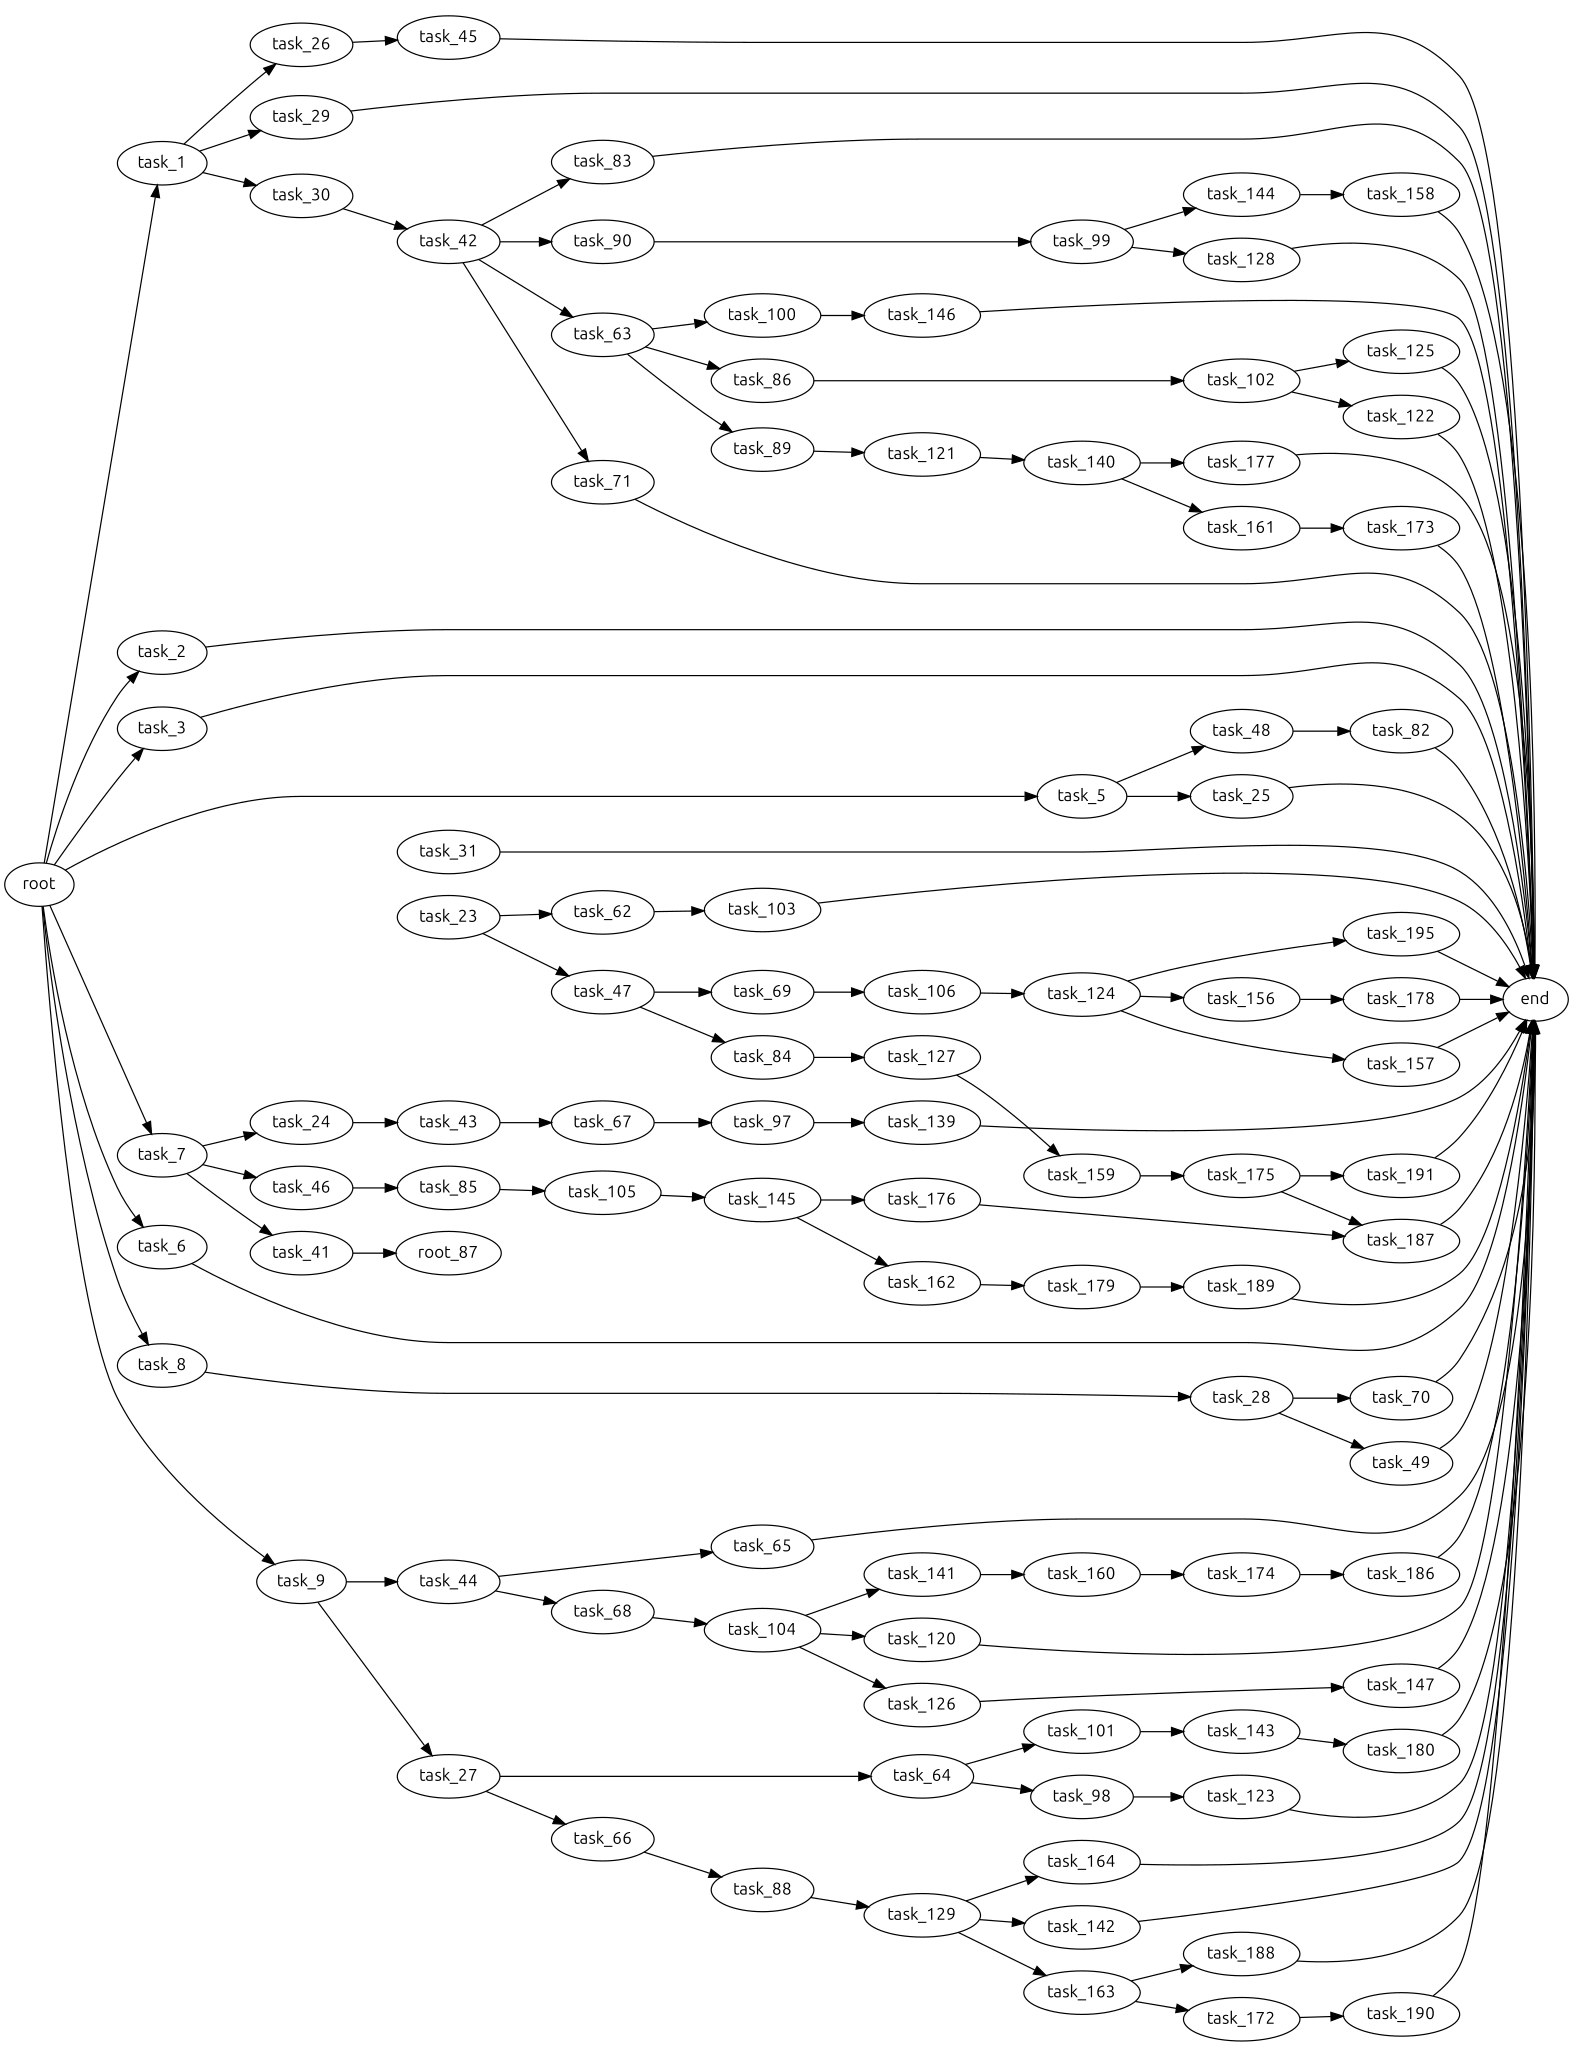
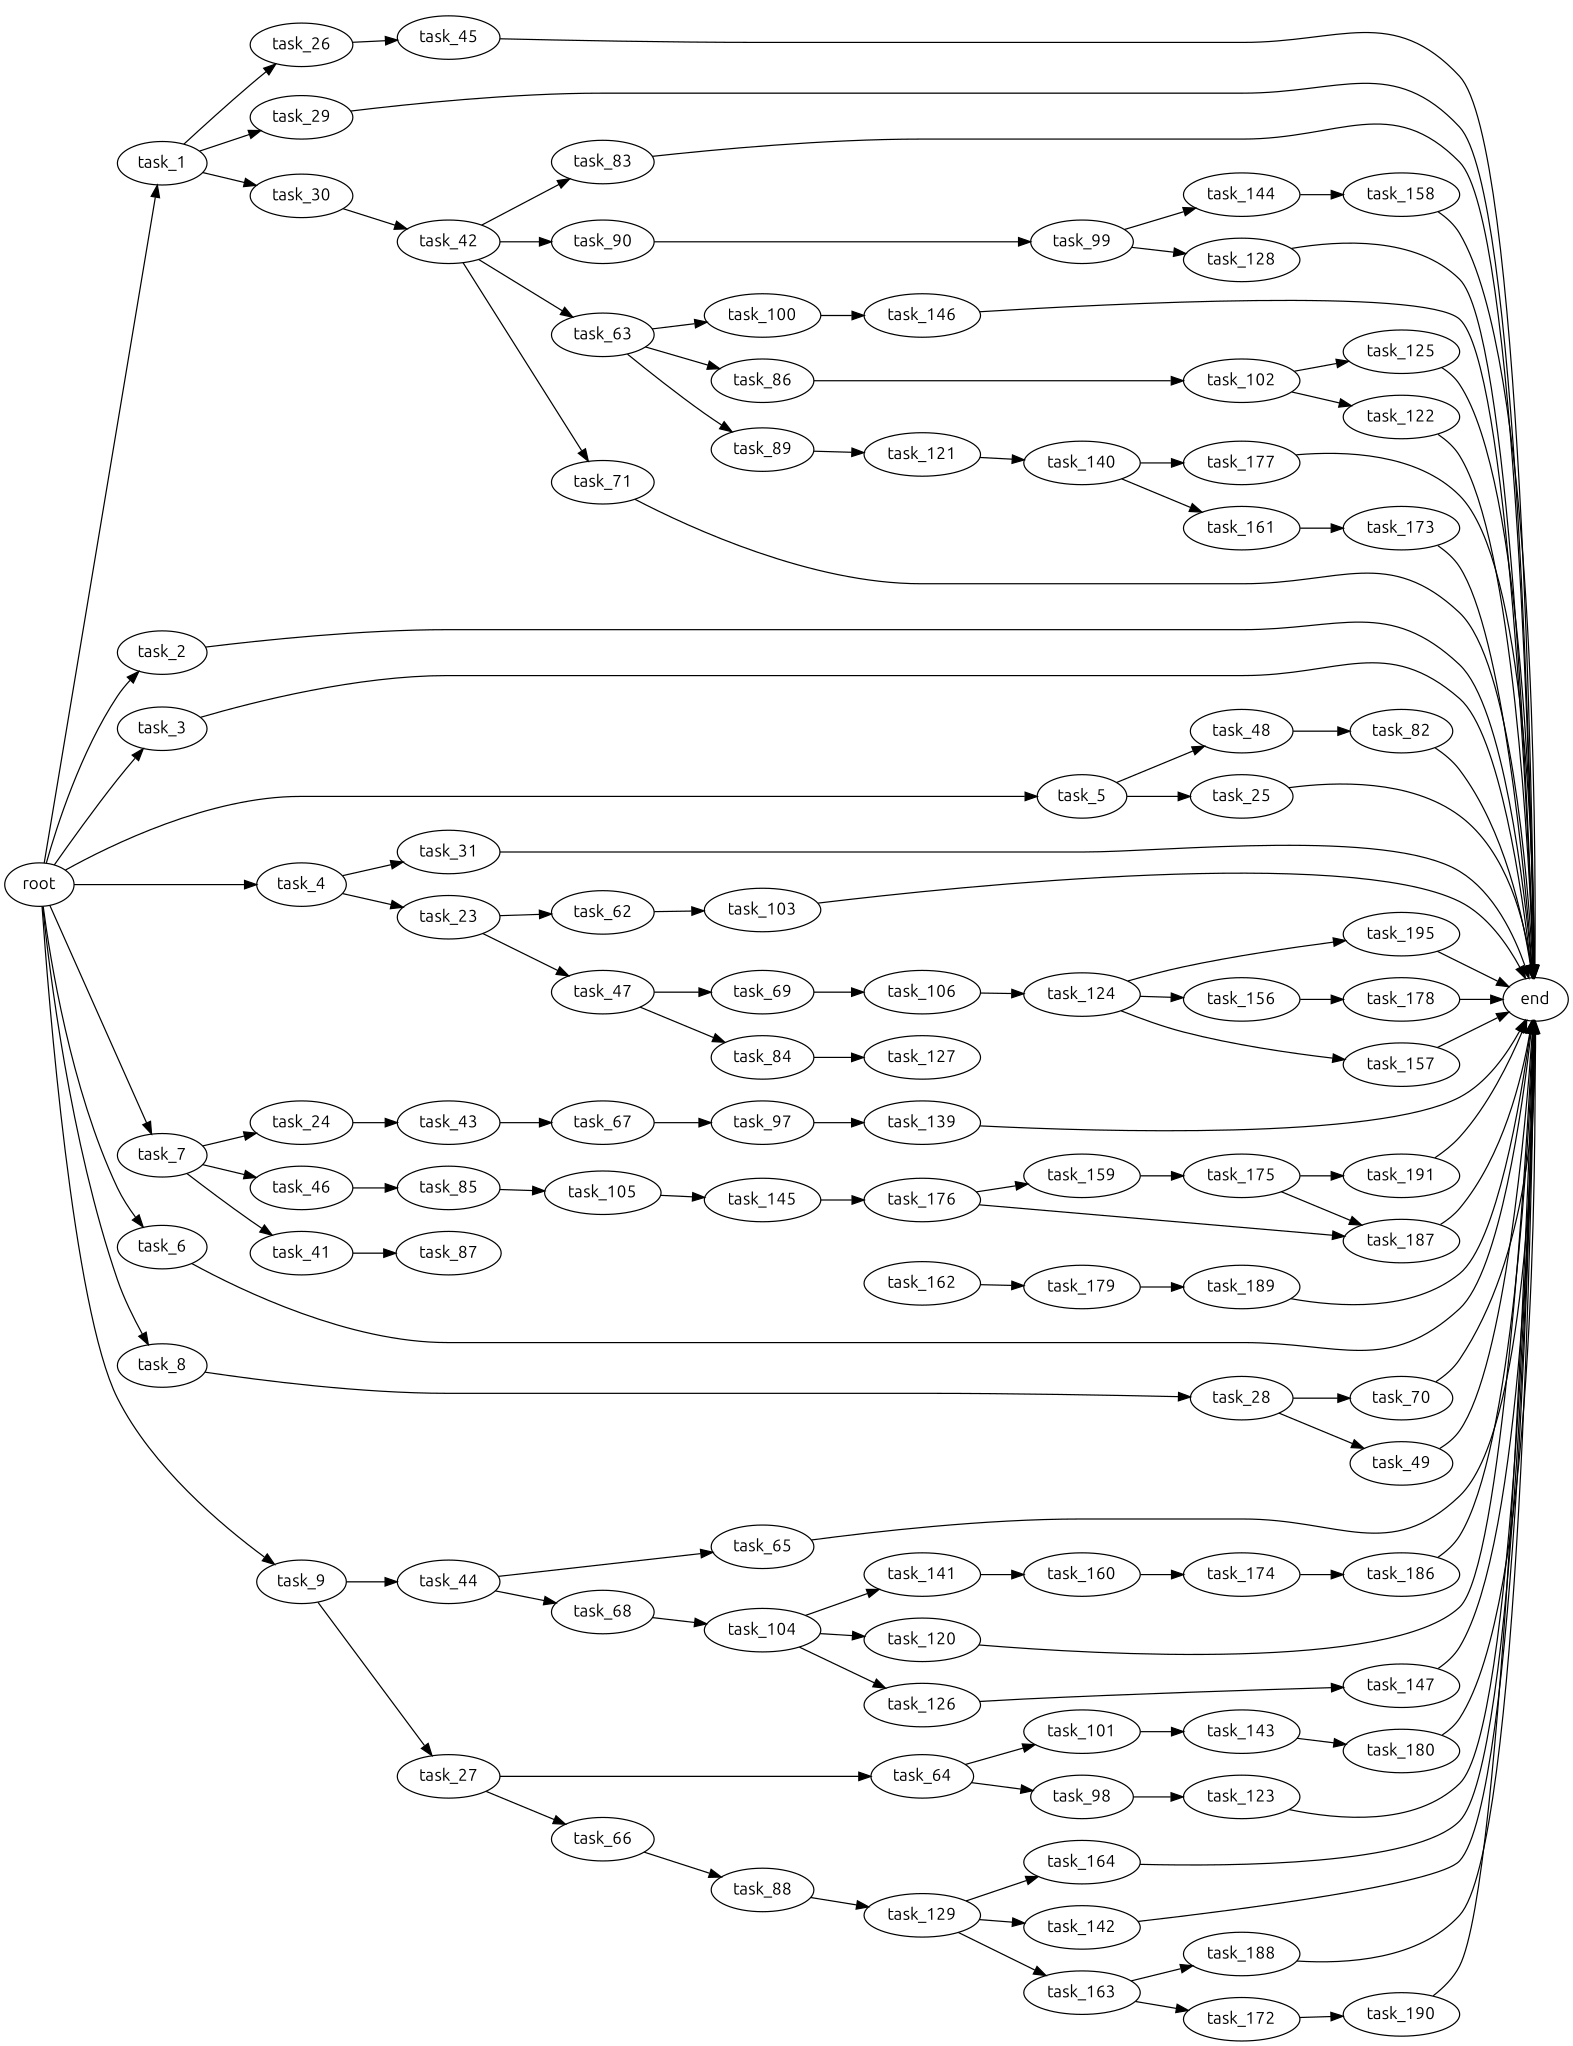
node "task_4": added
edge "task_127" -> "task_159": now "task_176" -> "task_159"
edge "task_145" -> "task_162": removed
node "root_87": label "root_87" -> "task_87"
